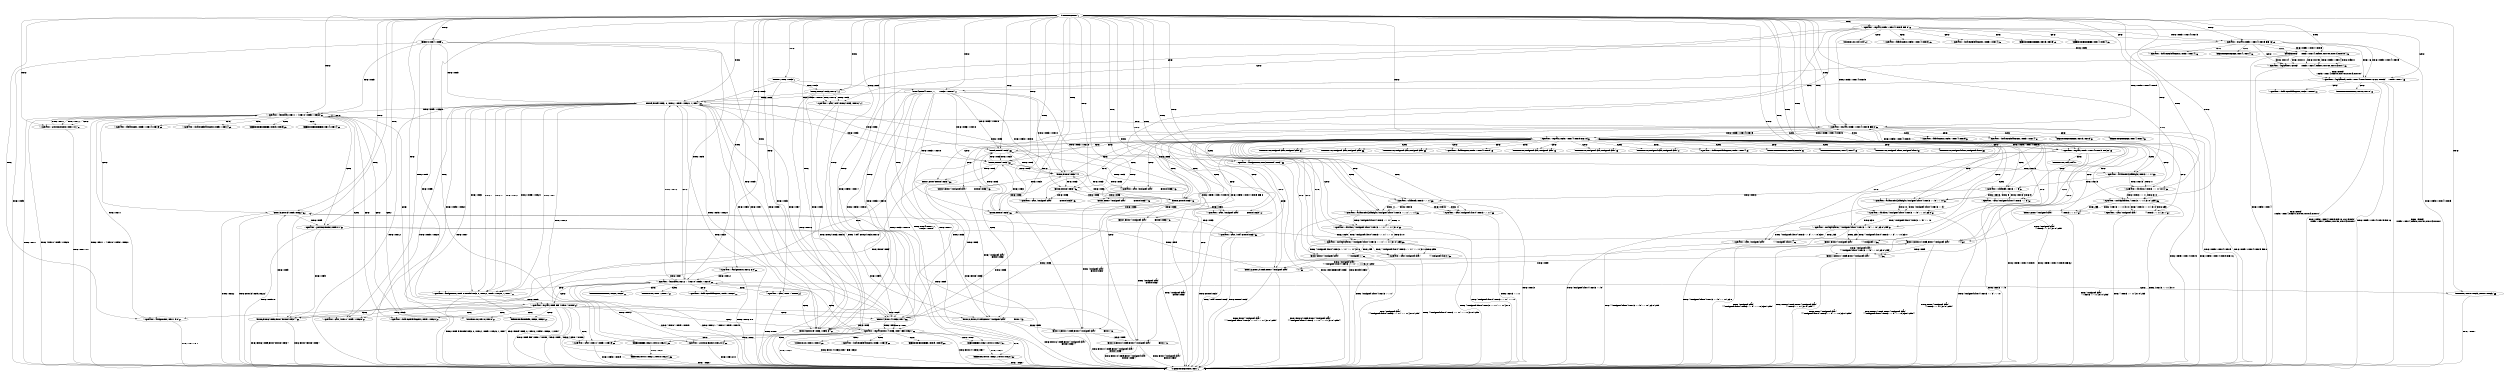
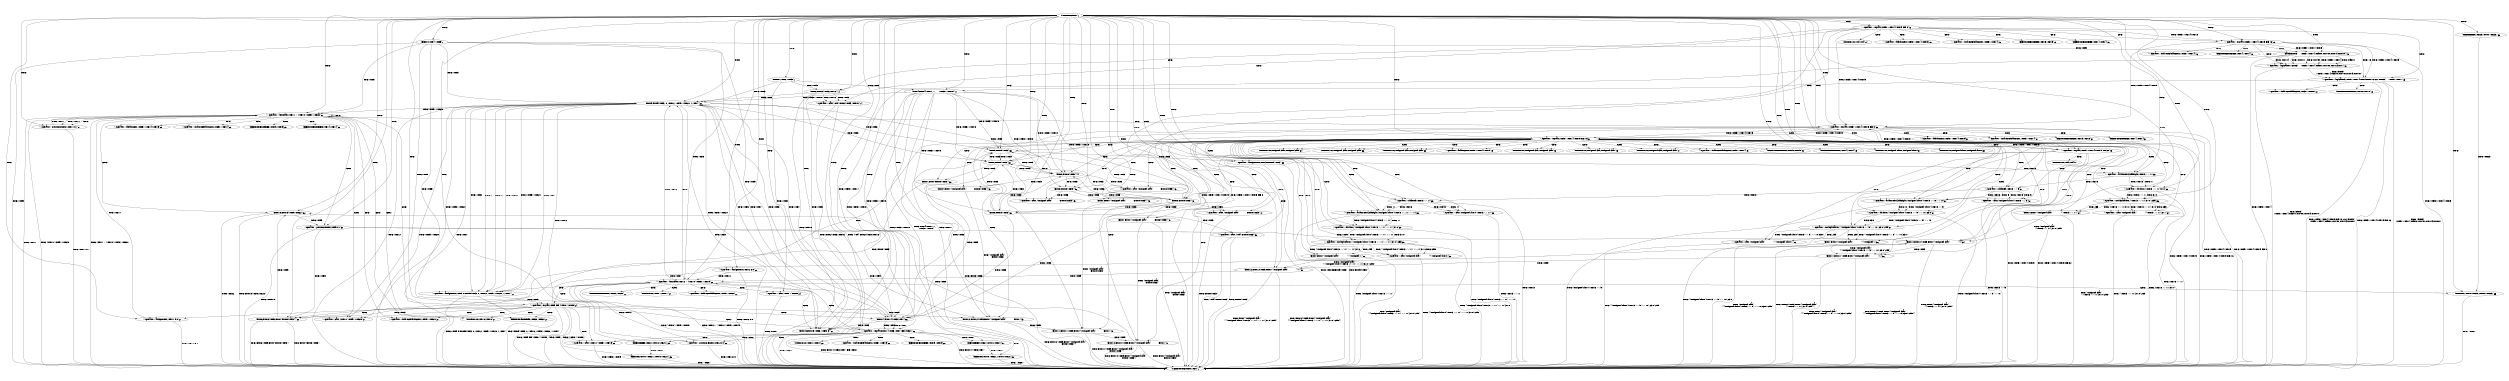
node "(IDENTIFIER,VAR23,return VAR23;)": added
edge "(FUN12,FUN12(VAR9,FUN7((unsigned char)              ((...)" -> "(FUN13,FUN13(VAR9,VAR22))": now "(FUN12,FUN12(VAR9,FUN7((unsigned char)              ((...)" -> "(<operator>.lessThan,VAR12 < (VAR10) VAR5->VAR19)"
edge "(<operator>.division,(VAR13 >> 11)/31.0)" -> "(METHOD_RETURN,VAR1)": added, label "DDG: VAR13 >> 11"
